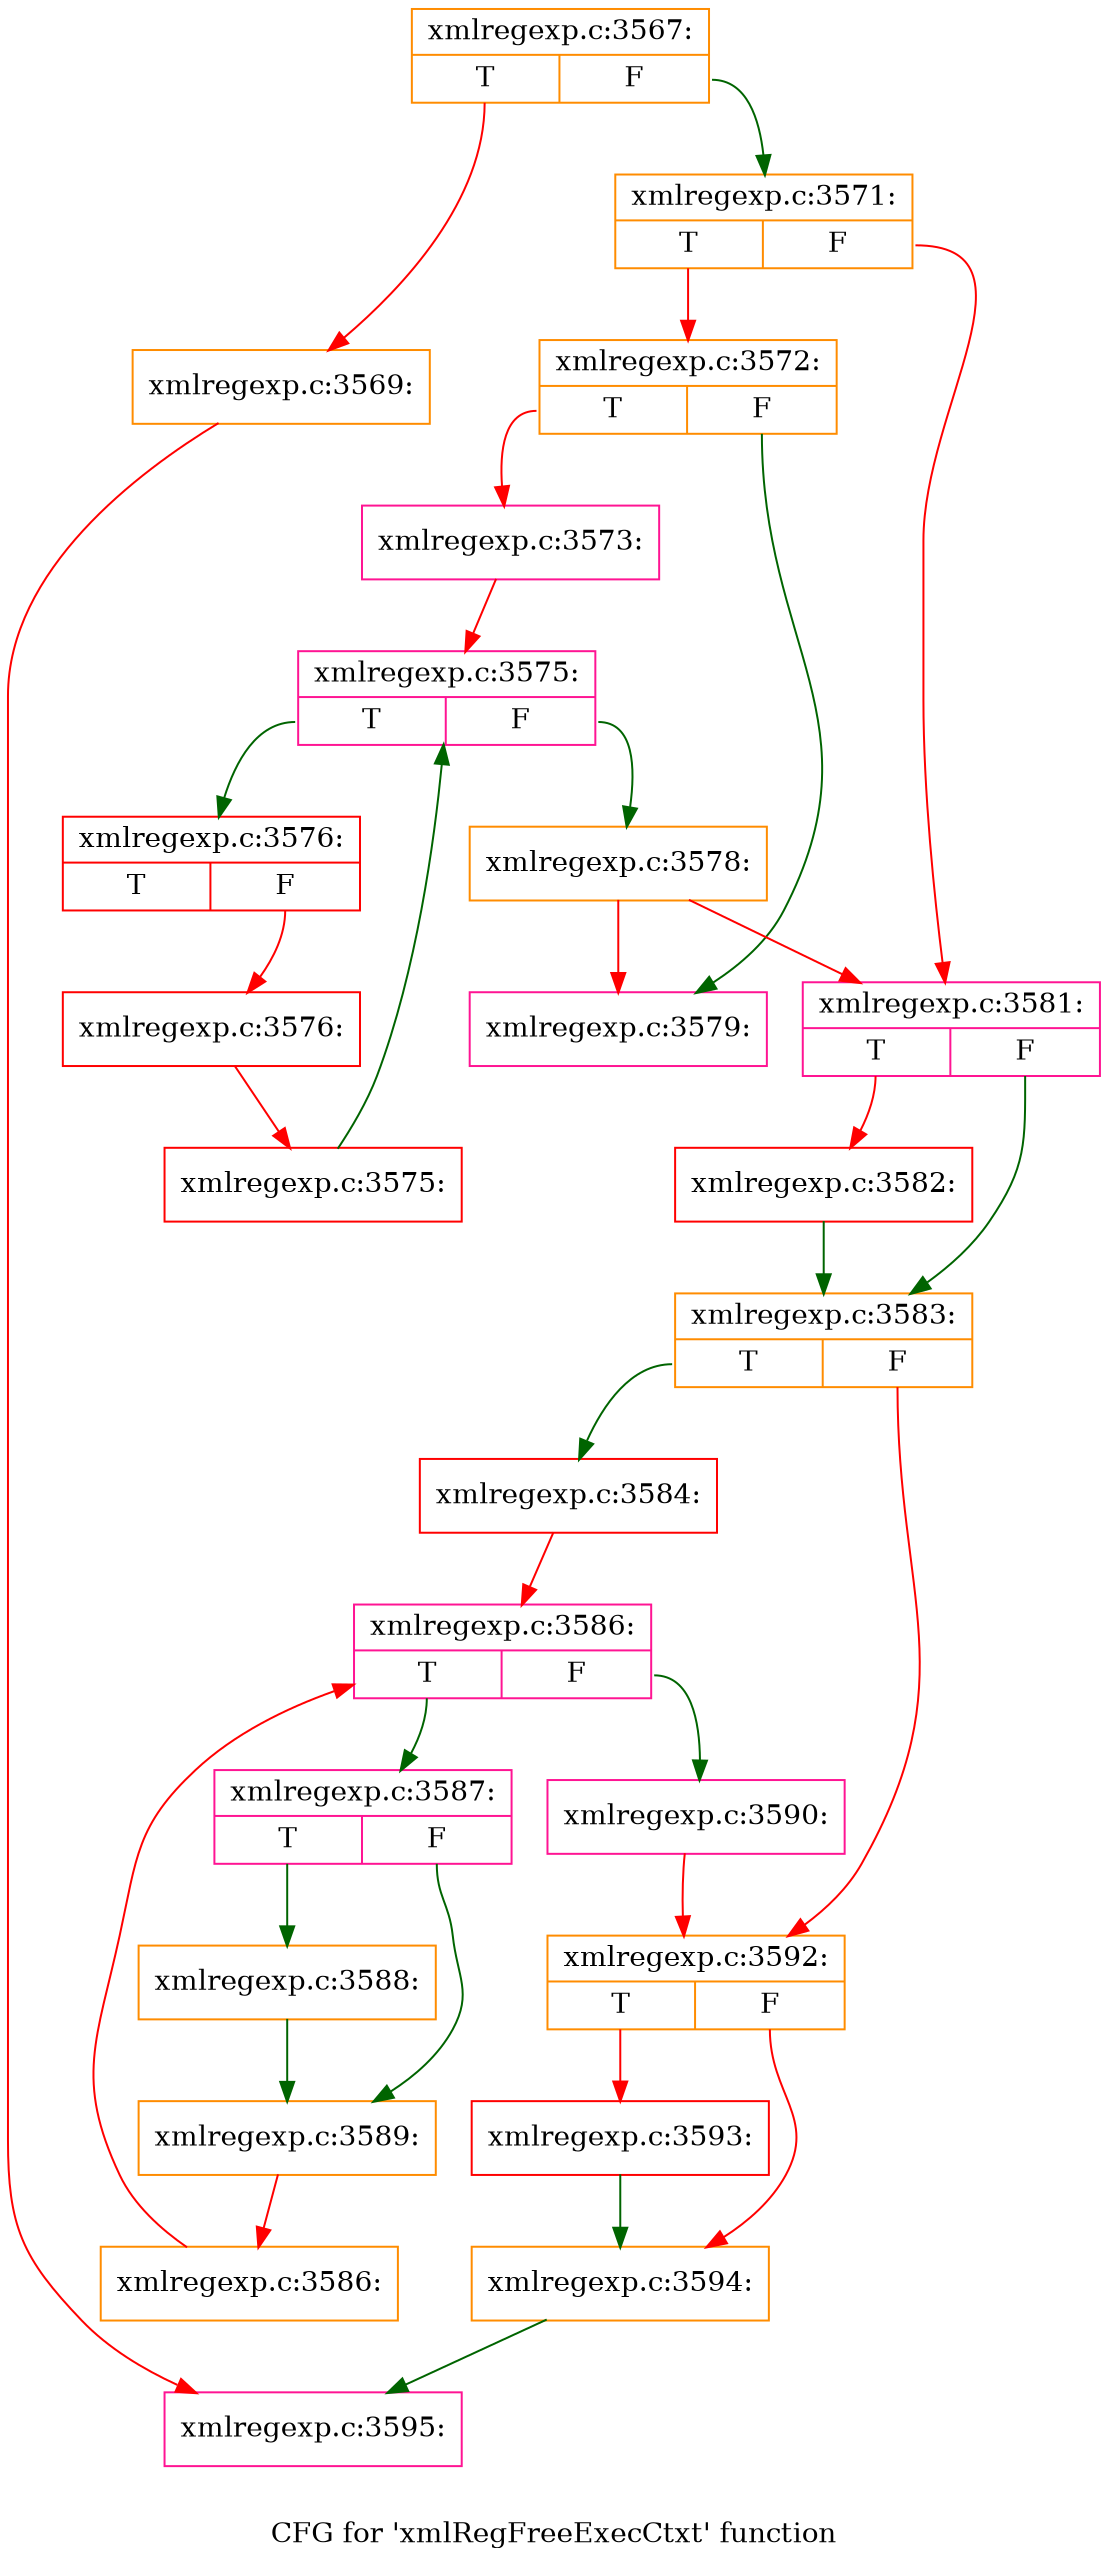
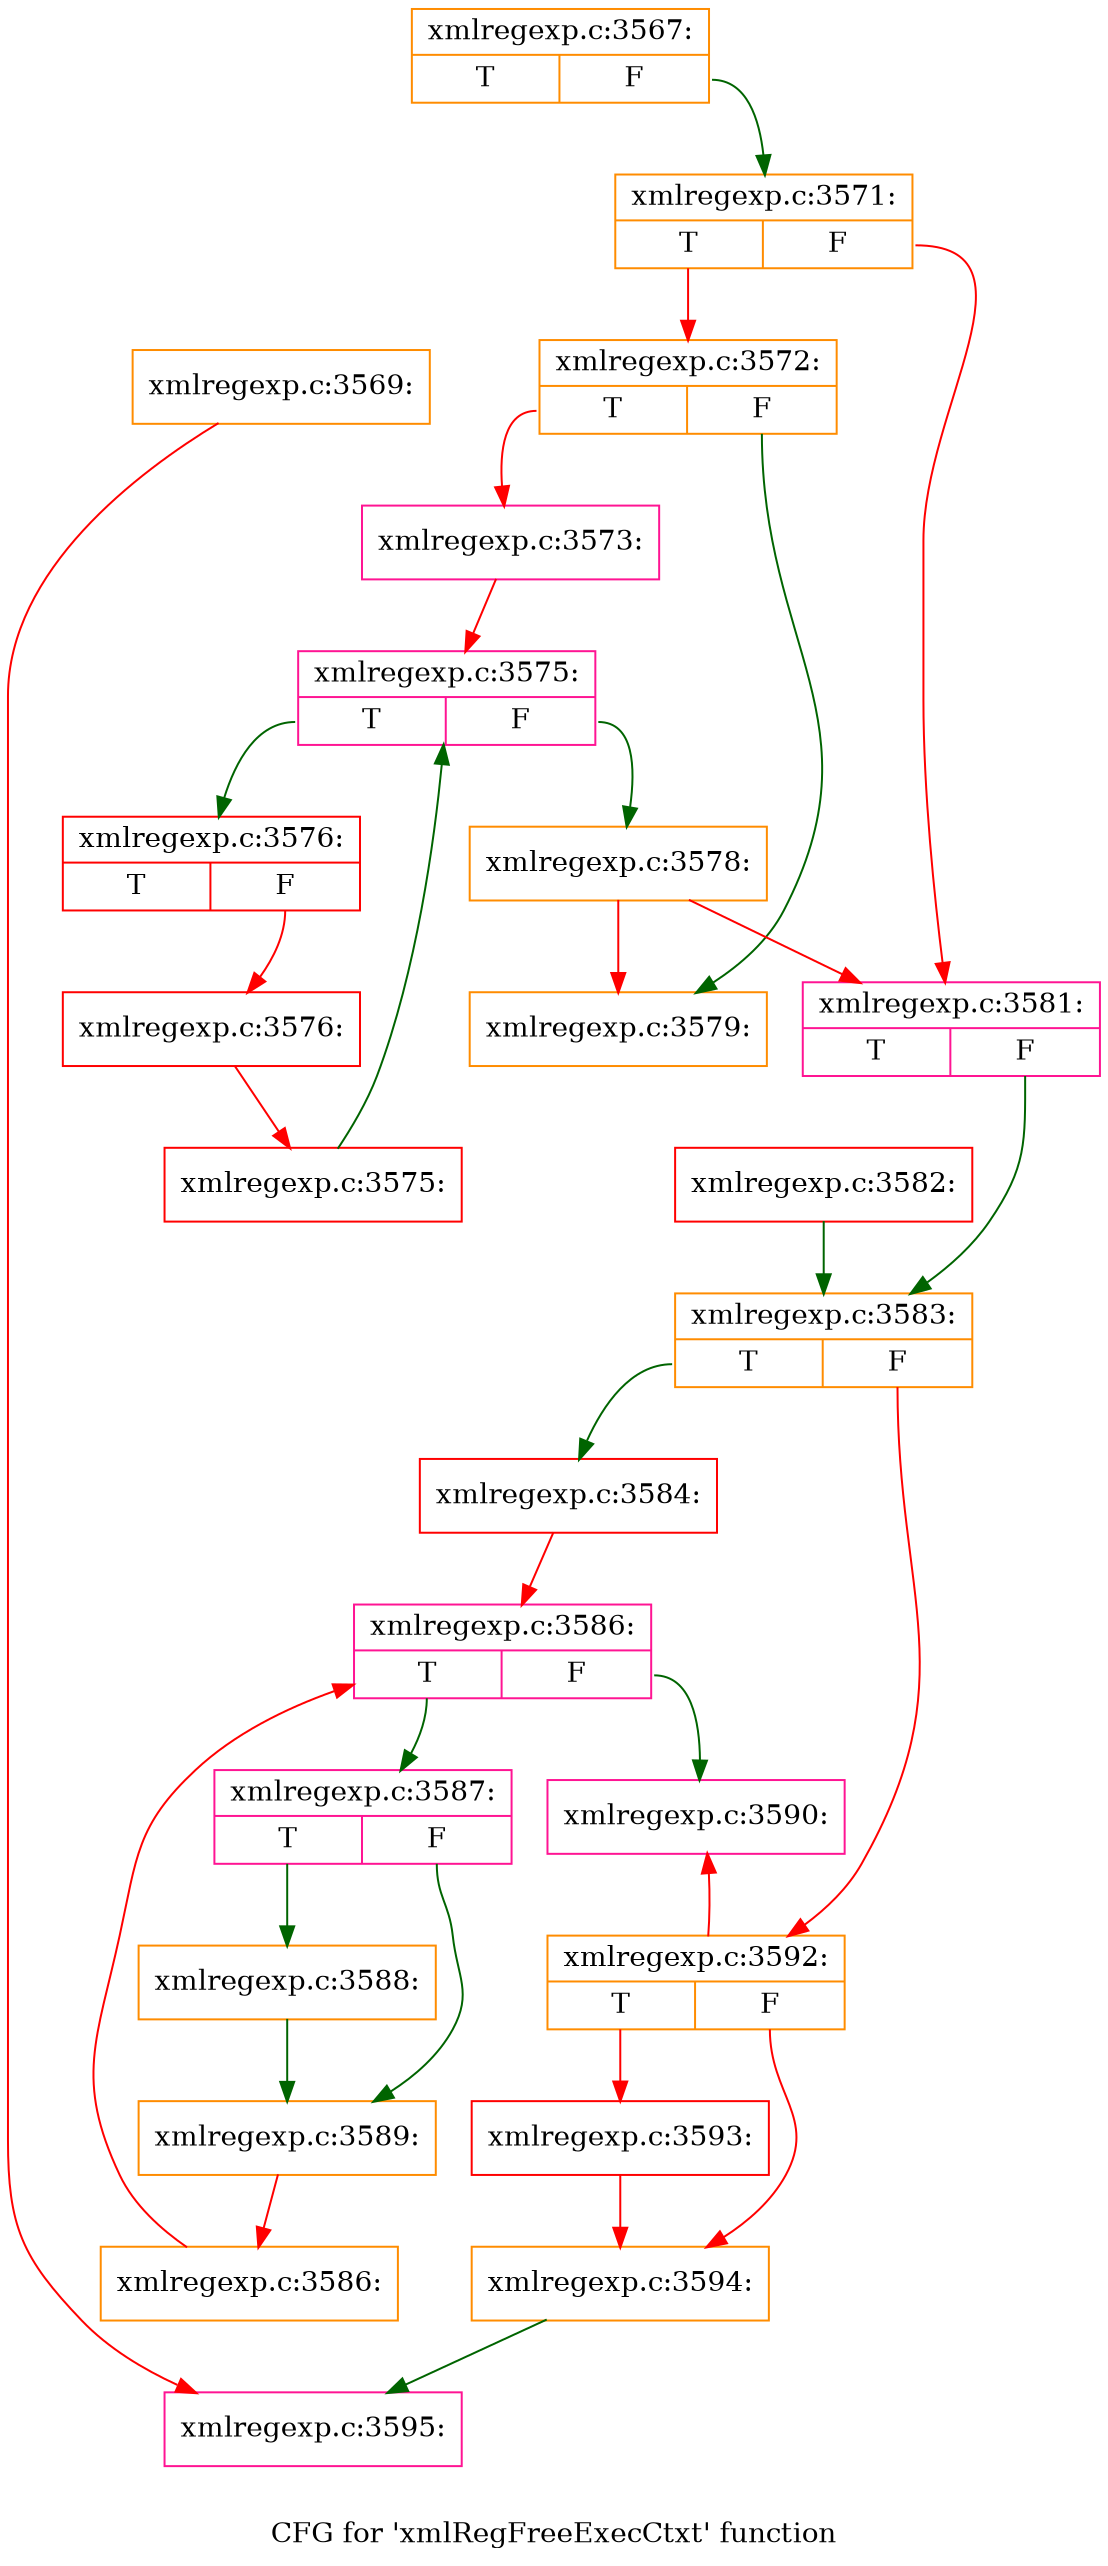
edge "xmlregexp.c:3567:" -> "xmlregexp.c:3569:": removed
node "xmlregexp.c:3579:": color deeppink -> darkorange
edge "xmlregexp.c:3581:" -> "xmlregexp.c:3582:": removed
edge "xmlregexp.c:3590:" -> "xmlregexp.c:3592:": reversed
edge "xmlregexp.c:3593:" -> "xmlregexp.c:3594:": color darkgreen -> red
